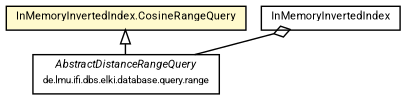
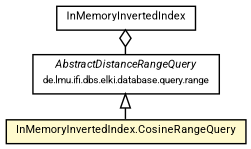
edge "AbstractDistanceRangeQuery" -> "InMemoryInvertedIndex.CosineRangeQuery": reversed
